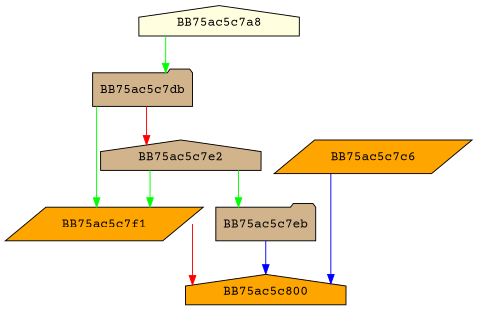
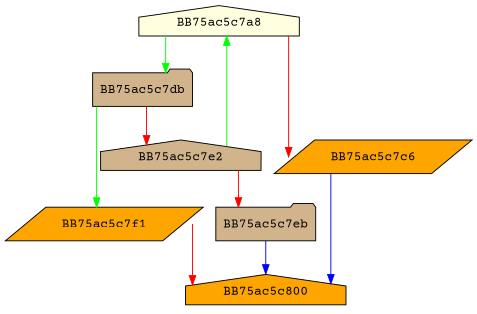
edge "BB75ac5c7a8" -> "BB75ac5c7c6": added
edge "BB75ac5c7e2" -> "BB75ac5c7f1": now "BB75ac5c7e2" -> "BB75ac5c7a8"
edge "BB75ac5c7e2" -> "BB75ac5c7eb": color green -> red
